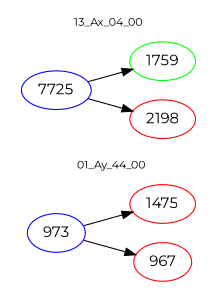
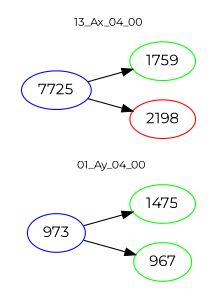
cluster "01_Ay_44_00": label "01_Ay_44_00" -> "01_Ay_04_00"
node "1475": color red -> green
node "967": color red -> green
